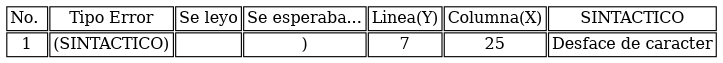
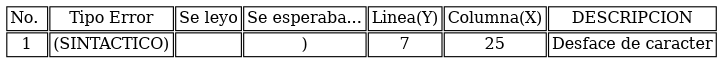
node "No.": text "SINTACTICO" -> "DESCRIPCION"
